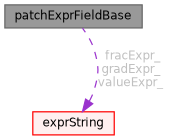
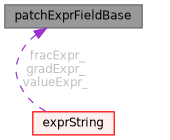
edge "patchExprFieldBase" -> "exprString": reversed
